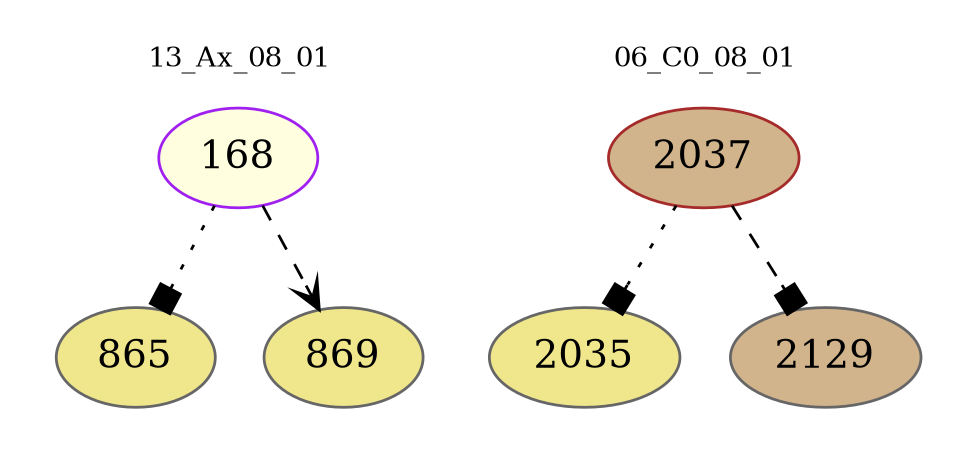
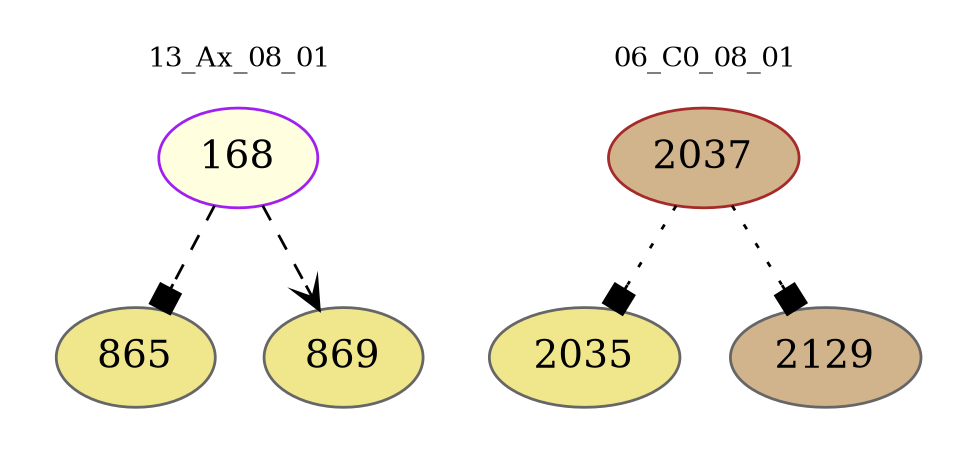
edge "168" -> "865": style dotted -> dashed
edge "2037" -> "2129": style dashed -> dotted
